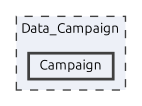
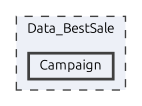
cluster "Data_Campaign": label "Data_Campaign" -> "Data_BestSale"
